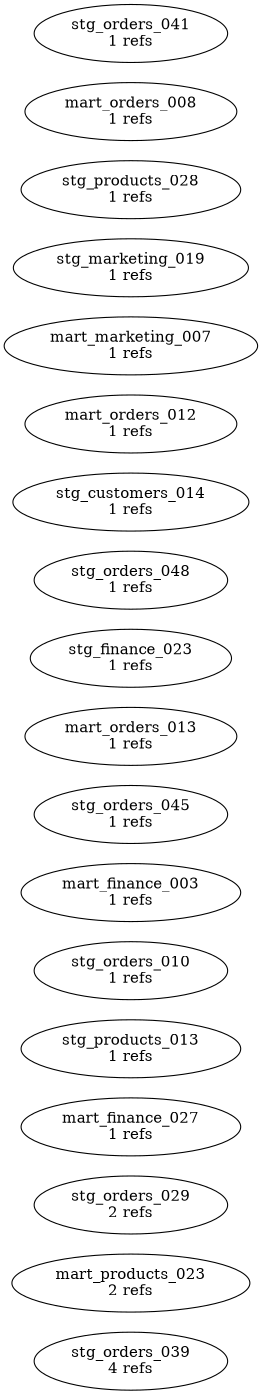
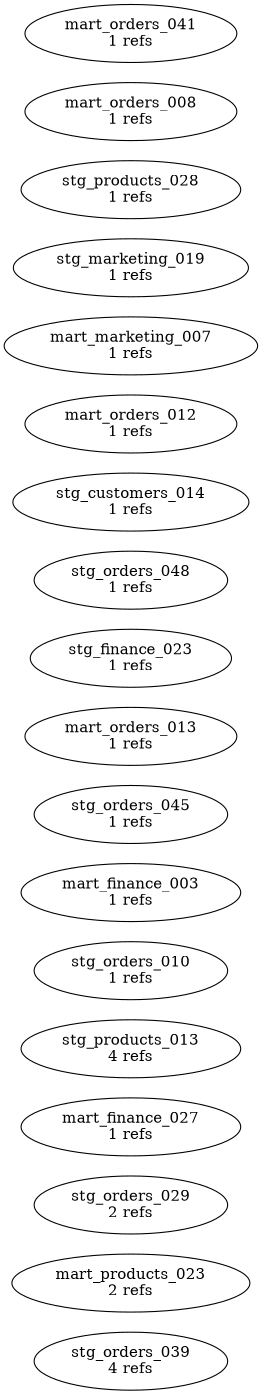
node "stg_orders_041 1 refs": label "stg_orders_041 1 refs" -> "mart_orders_041 1 refs"
node "stg_products_013 1 refs": label "stg_products_013 1 refs" -> "stg_products_013 4 refs"
